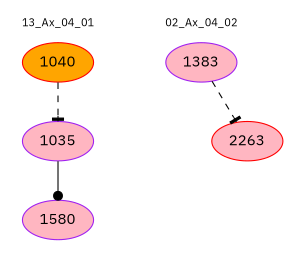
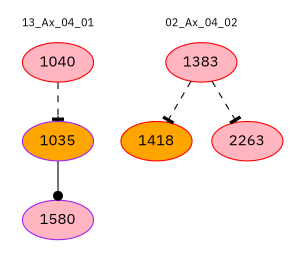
node "1040": fillcolor orange -> lightpink
node "1383": color purple -> red
node "1035": fillcolor lightpink -> orange
node "1418": added
